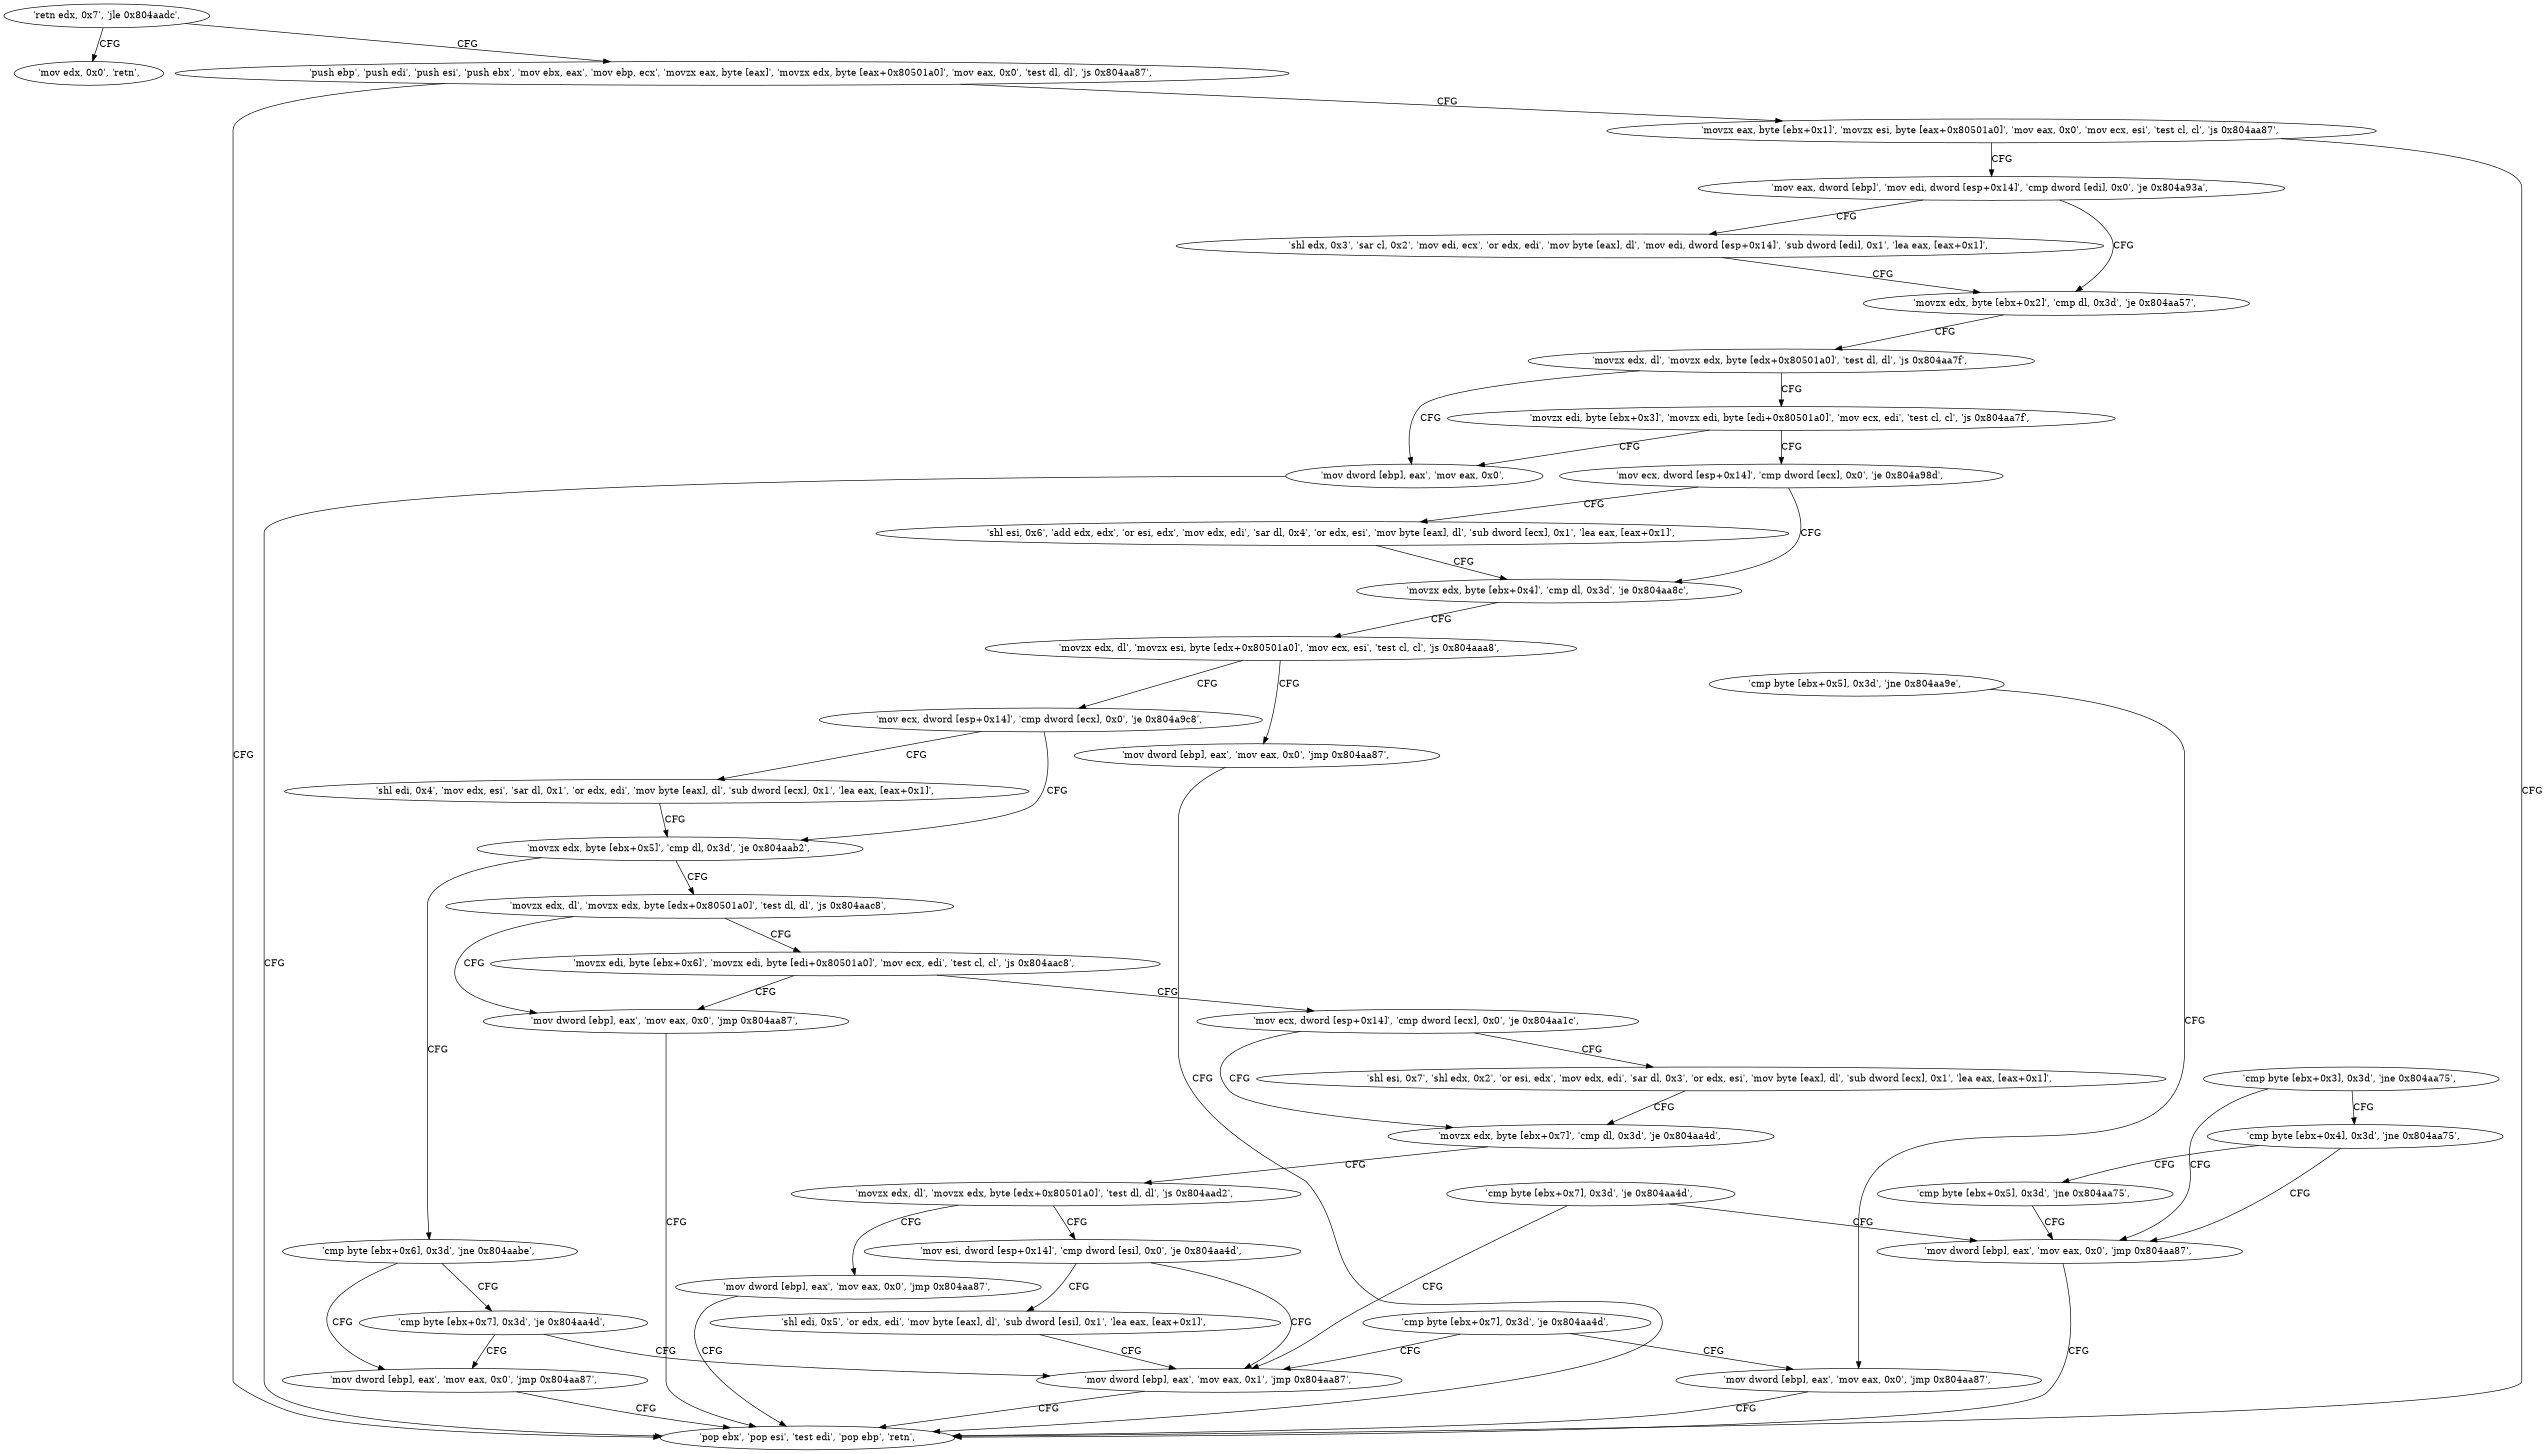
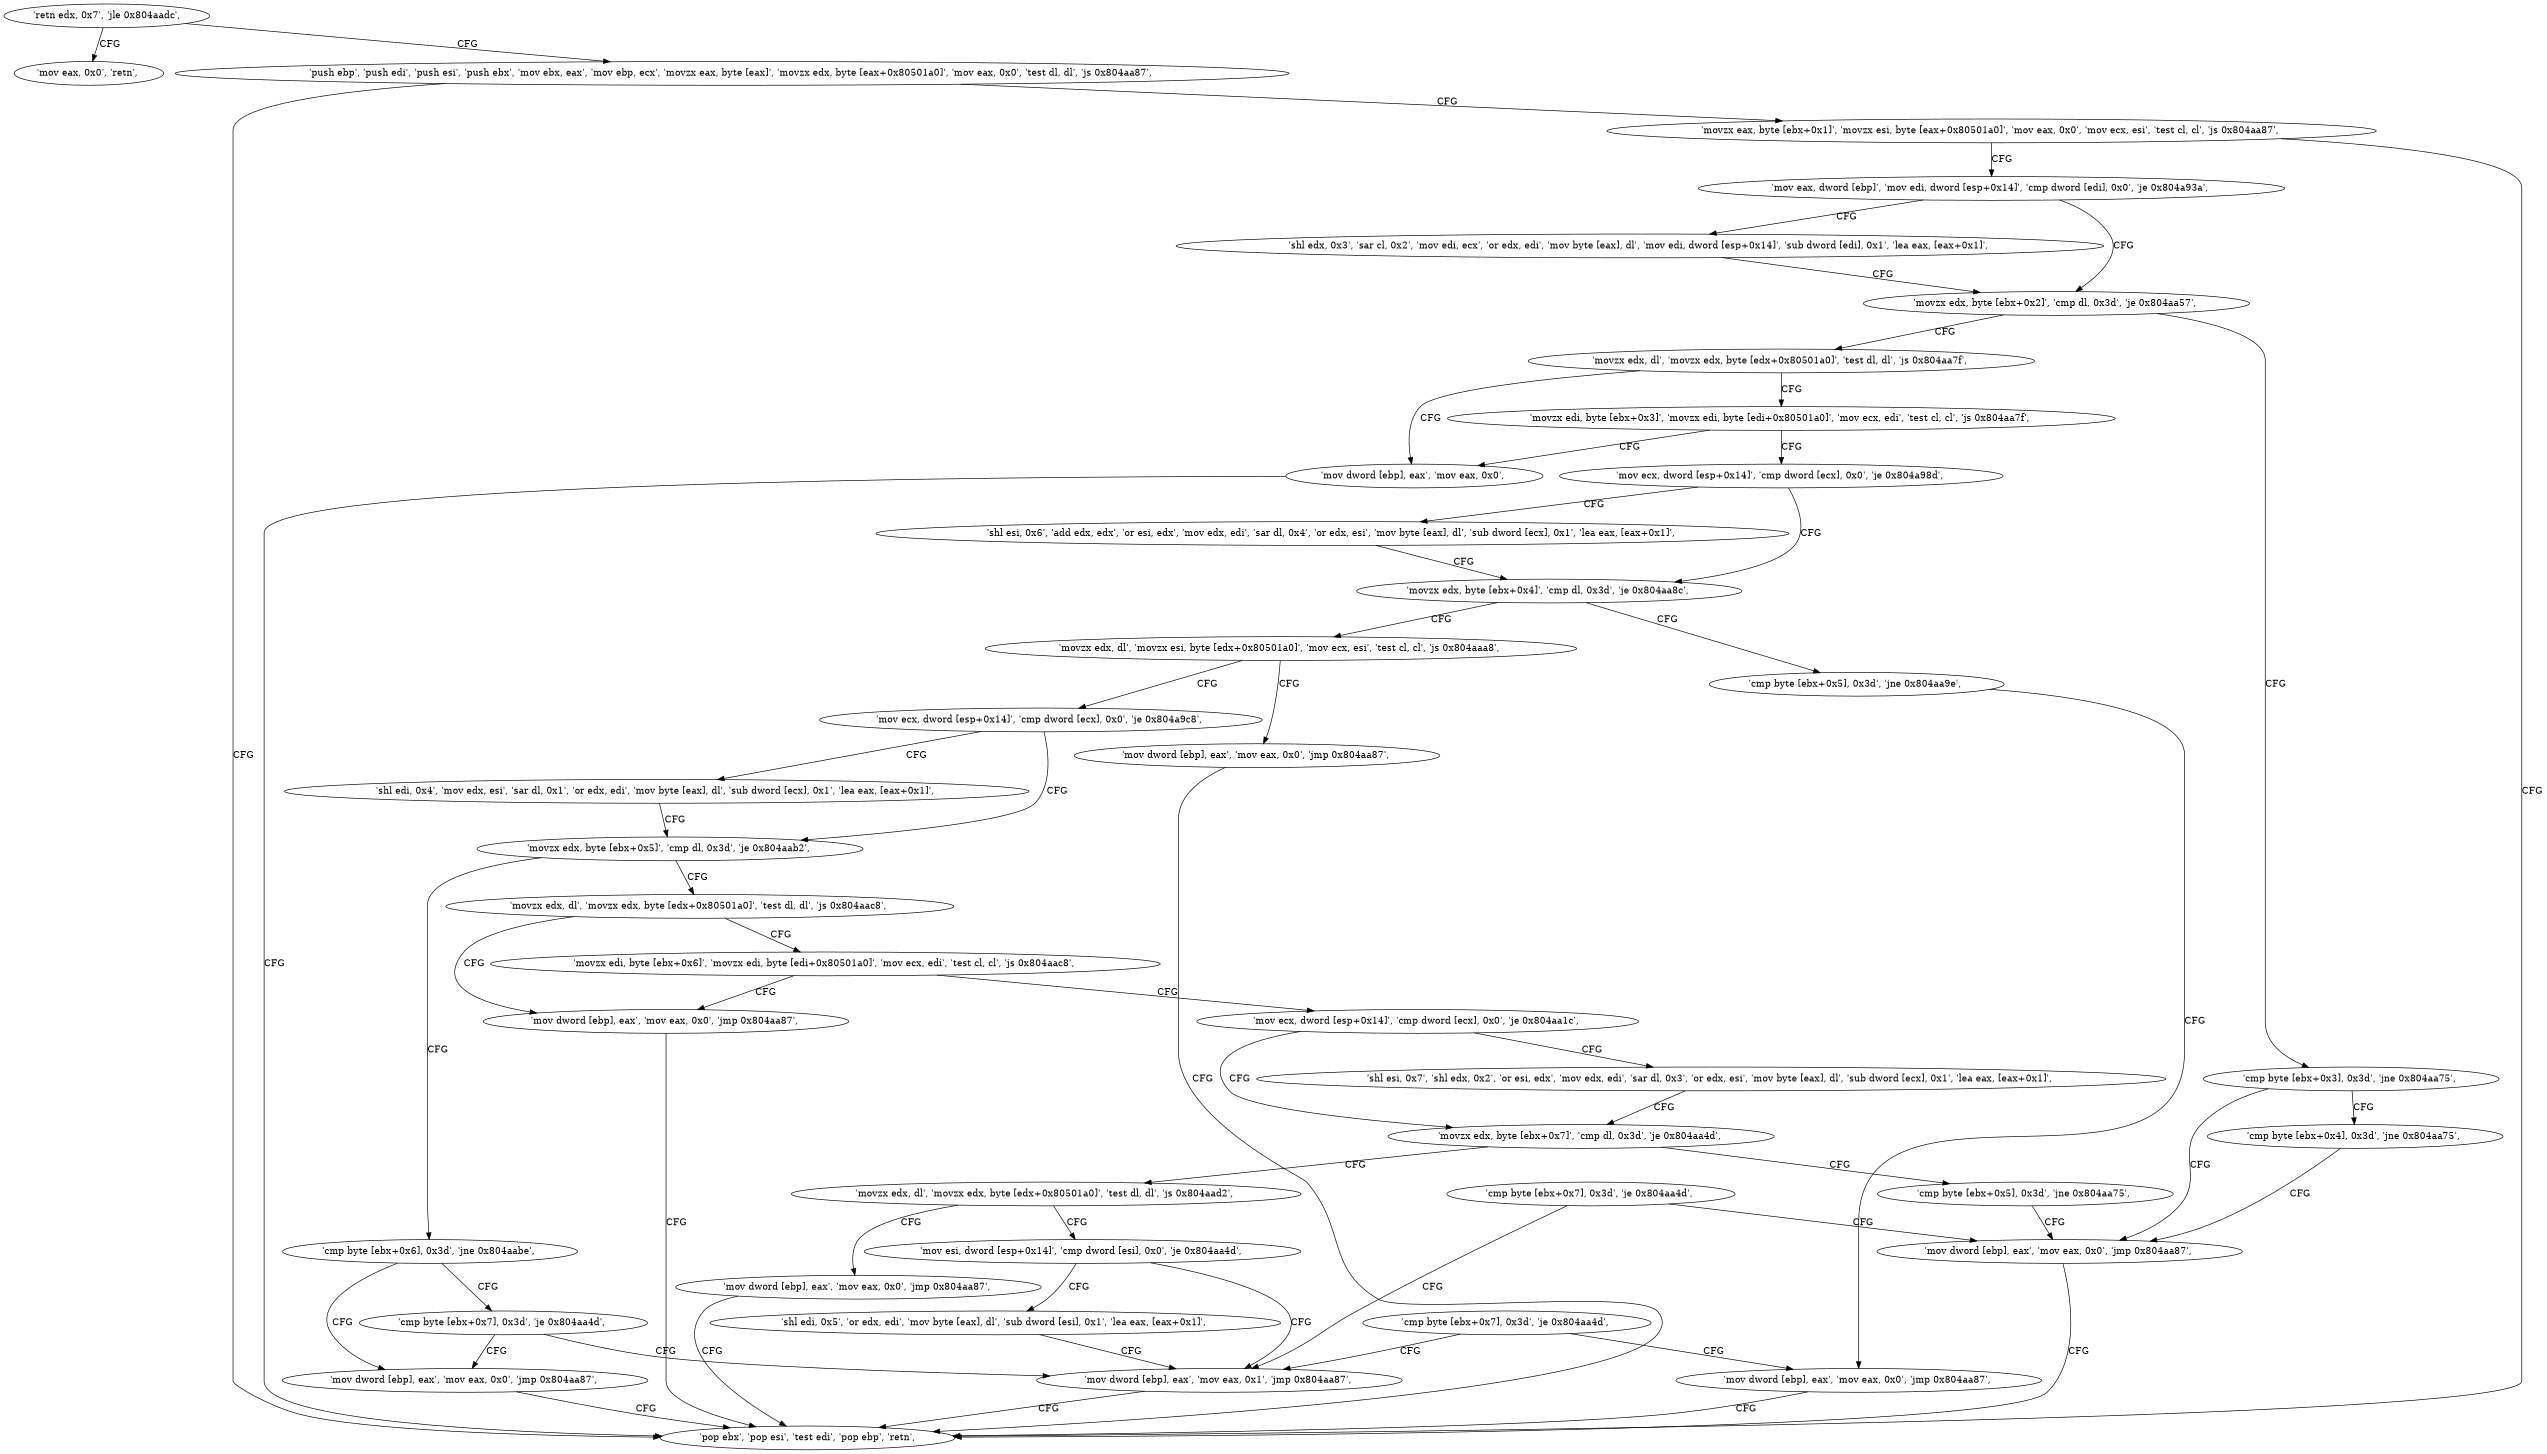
node "'mov edx, 0x0', 'retn',": label "'mov edx, 0x0', 'retn'," -> "'mov eax, 0x0', 'retn',"
edge "'movzx edx, byte [ebx+0x4]', 'cmp dl, 0x3d', 'je 0x804aa8c'," -> "'cmp byte [ebx+0x5], 0x3d', 'jne 0x804aa9e',": added, label "CFG"
edge "'movzx edx, byte [ebx+0x2]', 'cmp dl, 0x3d', 'je 0x804aa57'," -> "'cmp byte [ebx+0x3], 0x3d', 'jne 0x804aa75',": added, label "CFG"
edge "'cmp byte [ebx+0x4], 0x3d', 'jne 0x804aa75'," -> "'cmp byte [ebx+0x5], 0x3d', 'jne 0x804aa75',": now "'movzx edx, byte [ebx+0x7]', 'cmp dl, 0x3d', 'je 0x804aa4d'," -> "'cmp byte [ebx+0x5], 0x3d', 'jne 0x804aa75',"
